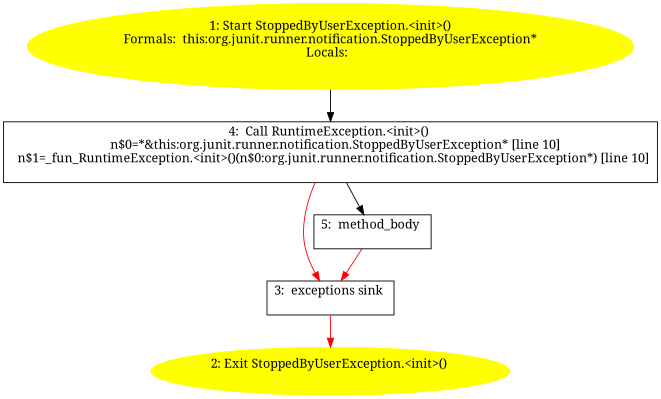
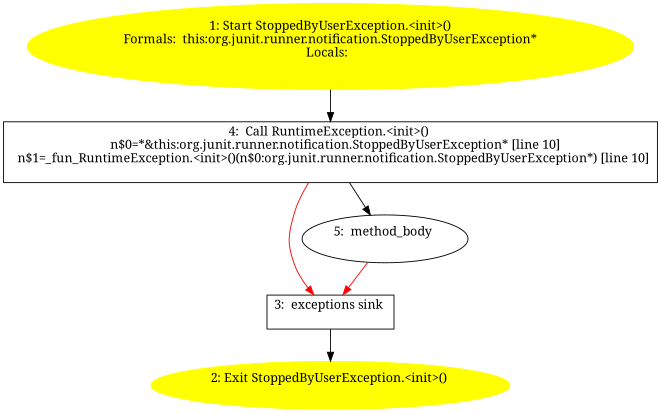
node "5:  method_body": shape box -> ellipse
edge "3:  exceptions sink" -> "2: Exit StoppedByUserException.<init>()": color red -> black
